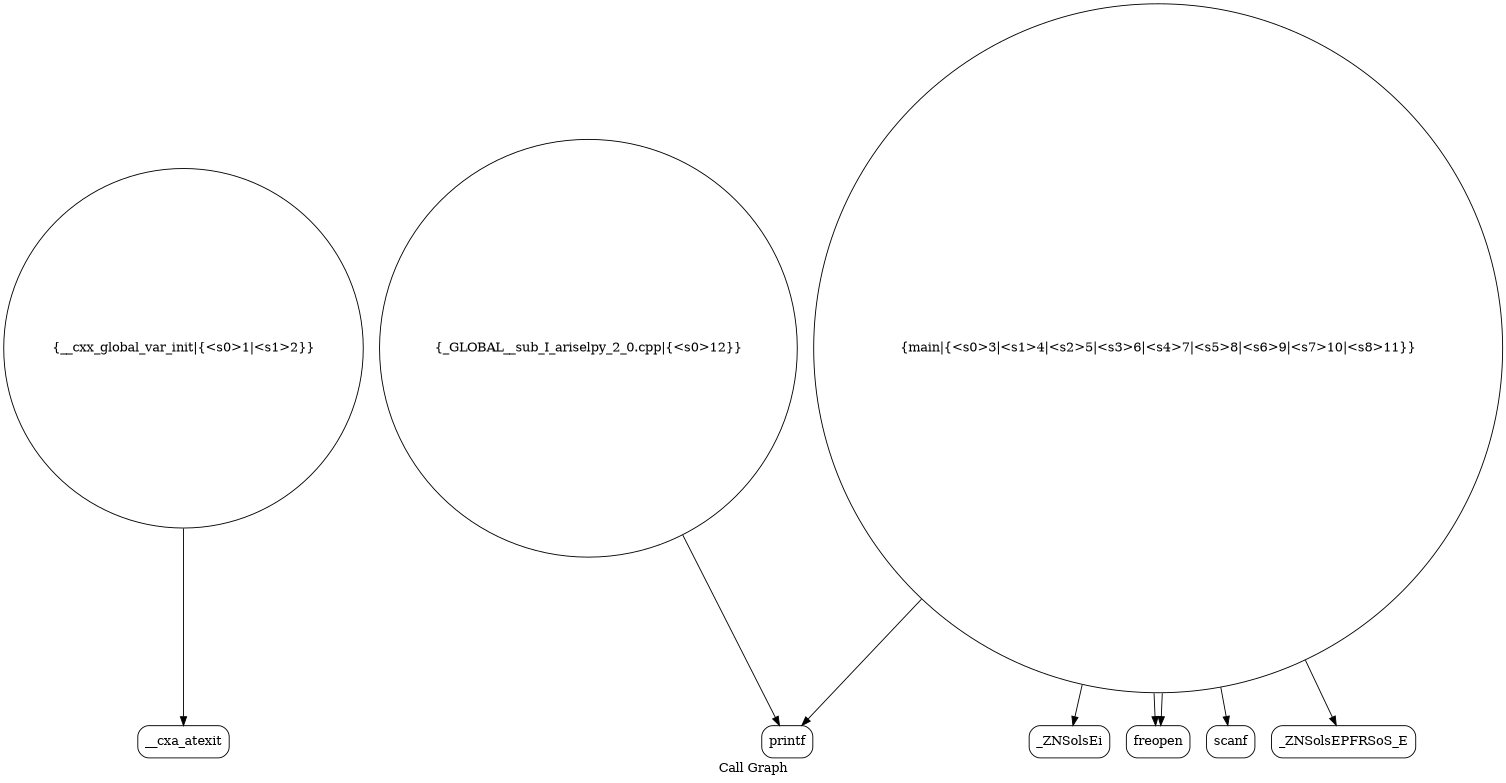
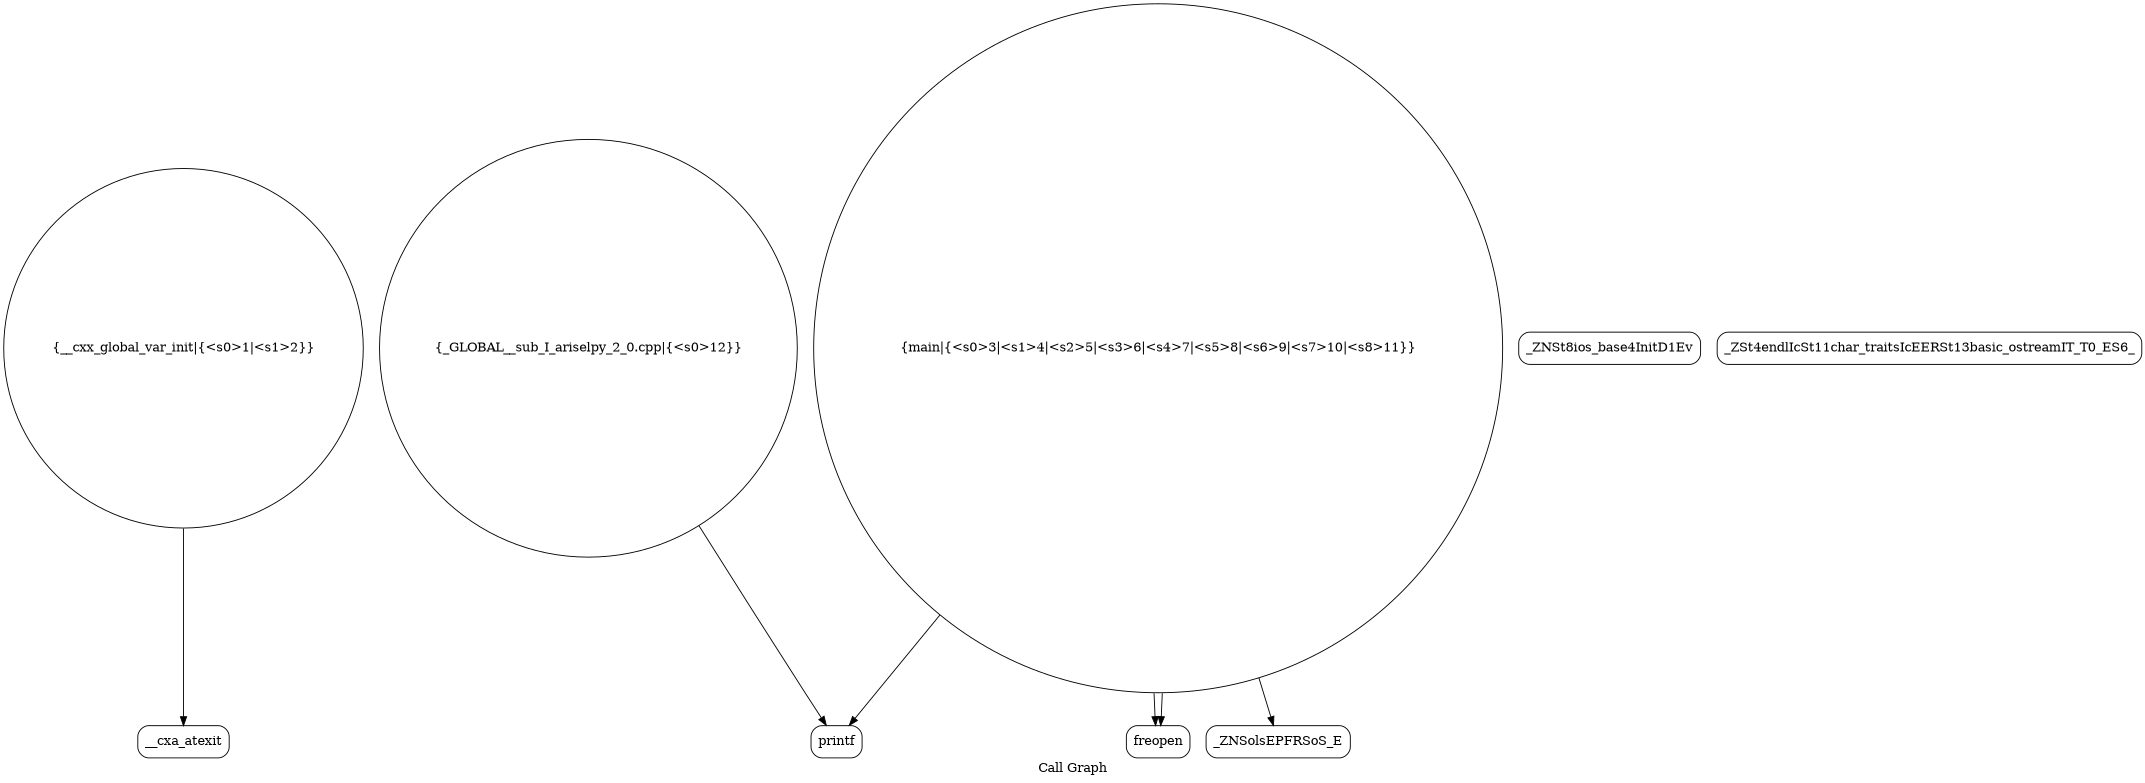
node "_ZNSt8ios_base4InitD1Ev": added
node "_ZSt4endlIcSt11char_traitsIcEERSt13basic_ostreamIT_T0_ES6_": added
node "_ZNSolsEi": removed
node "scanf": removed
